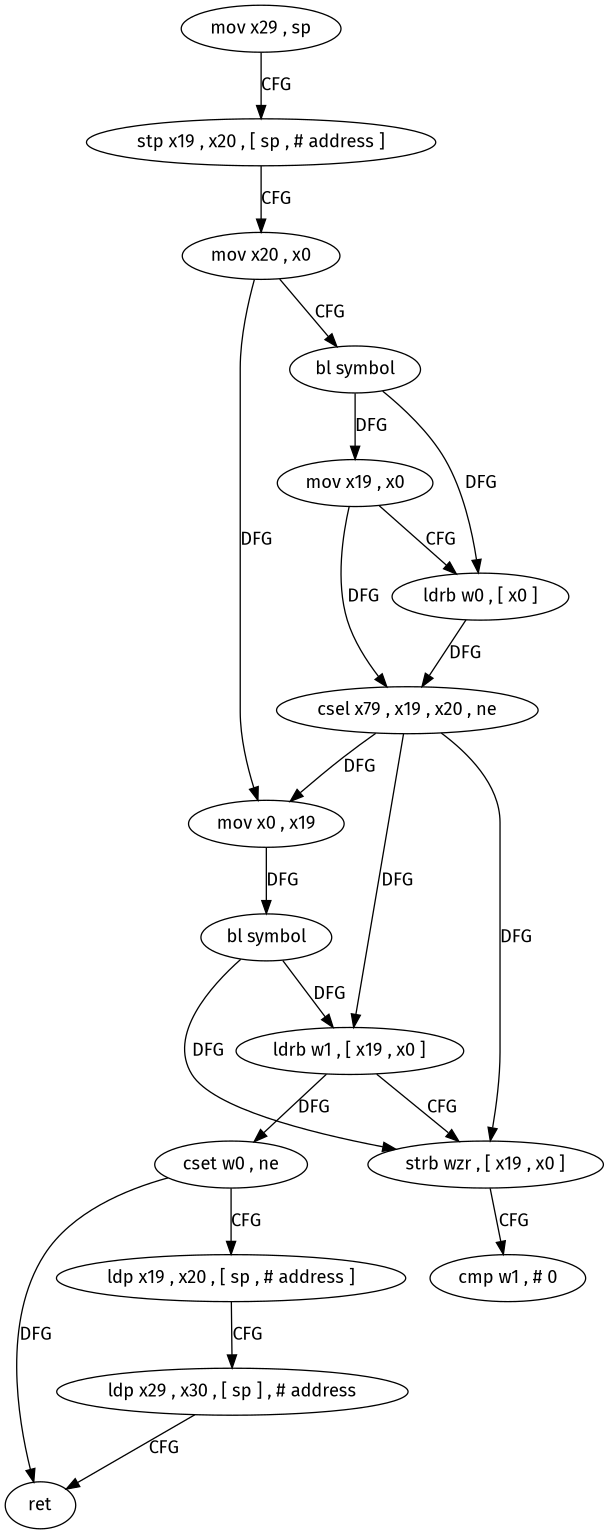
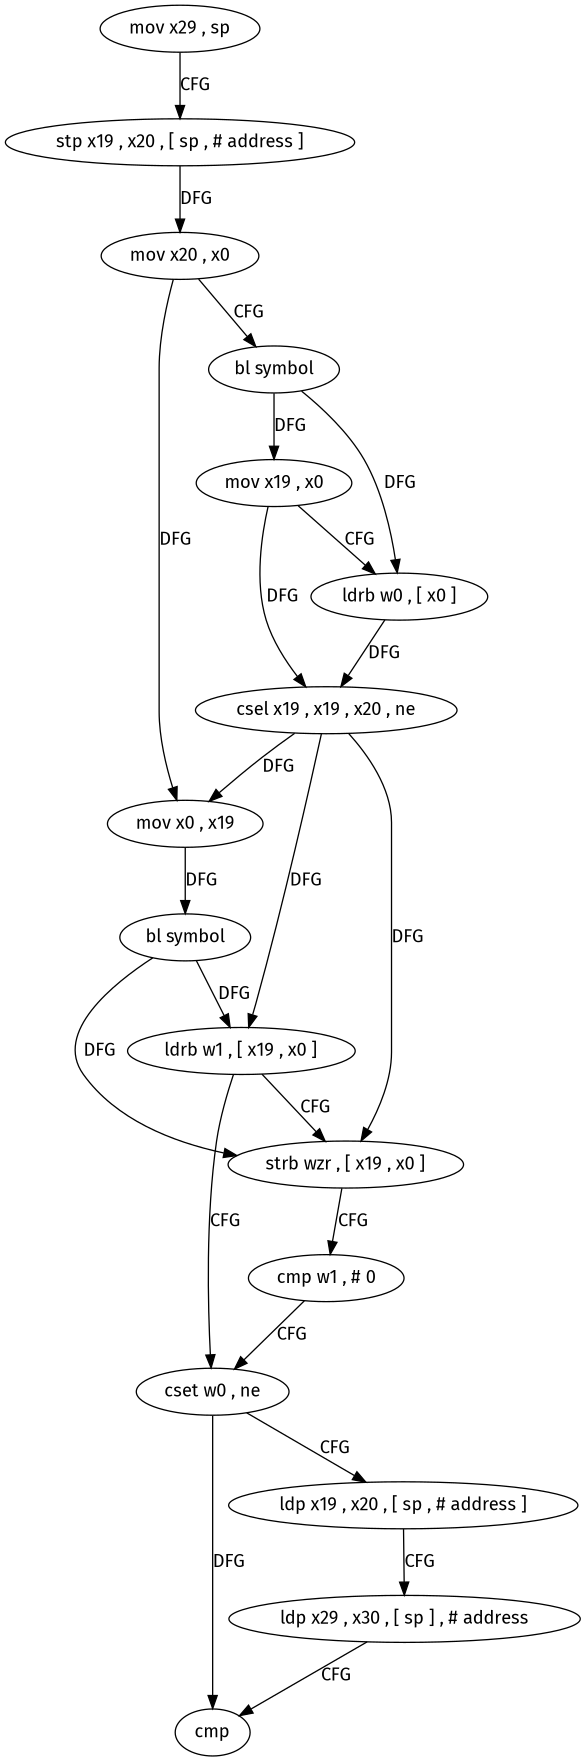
edge "stp x19 , x20 , [ sp , # address ]" -> "mov x20 , x0": label "CFG" -> "DFG"
node "csel x79 , x19 , x20 , ne": label "csel x79 , x19 , x20 , ne" -> "csel x19 , x19 , x20 , ne"
edge "ldrb w1 , [ x19 , x0 ]" -> "cset w0 , ne": label "DFG" -> "CFG"
edge "cmp w1 , # 0" -> "cset w0 , ne": added, label "CFG"
node "ret": label "ret" -> "cmp"
